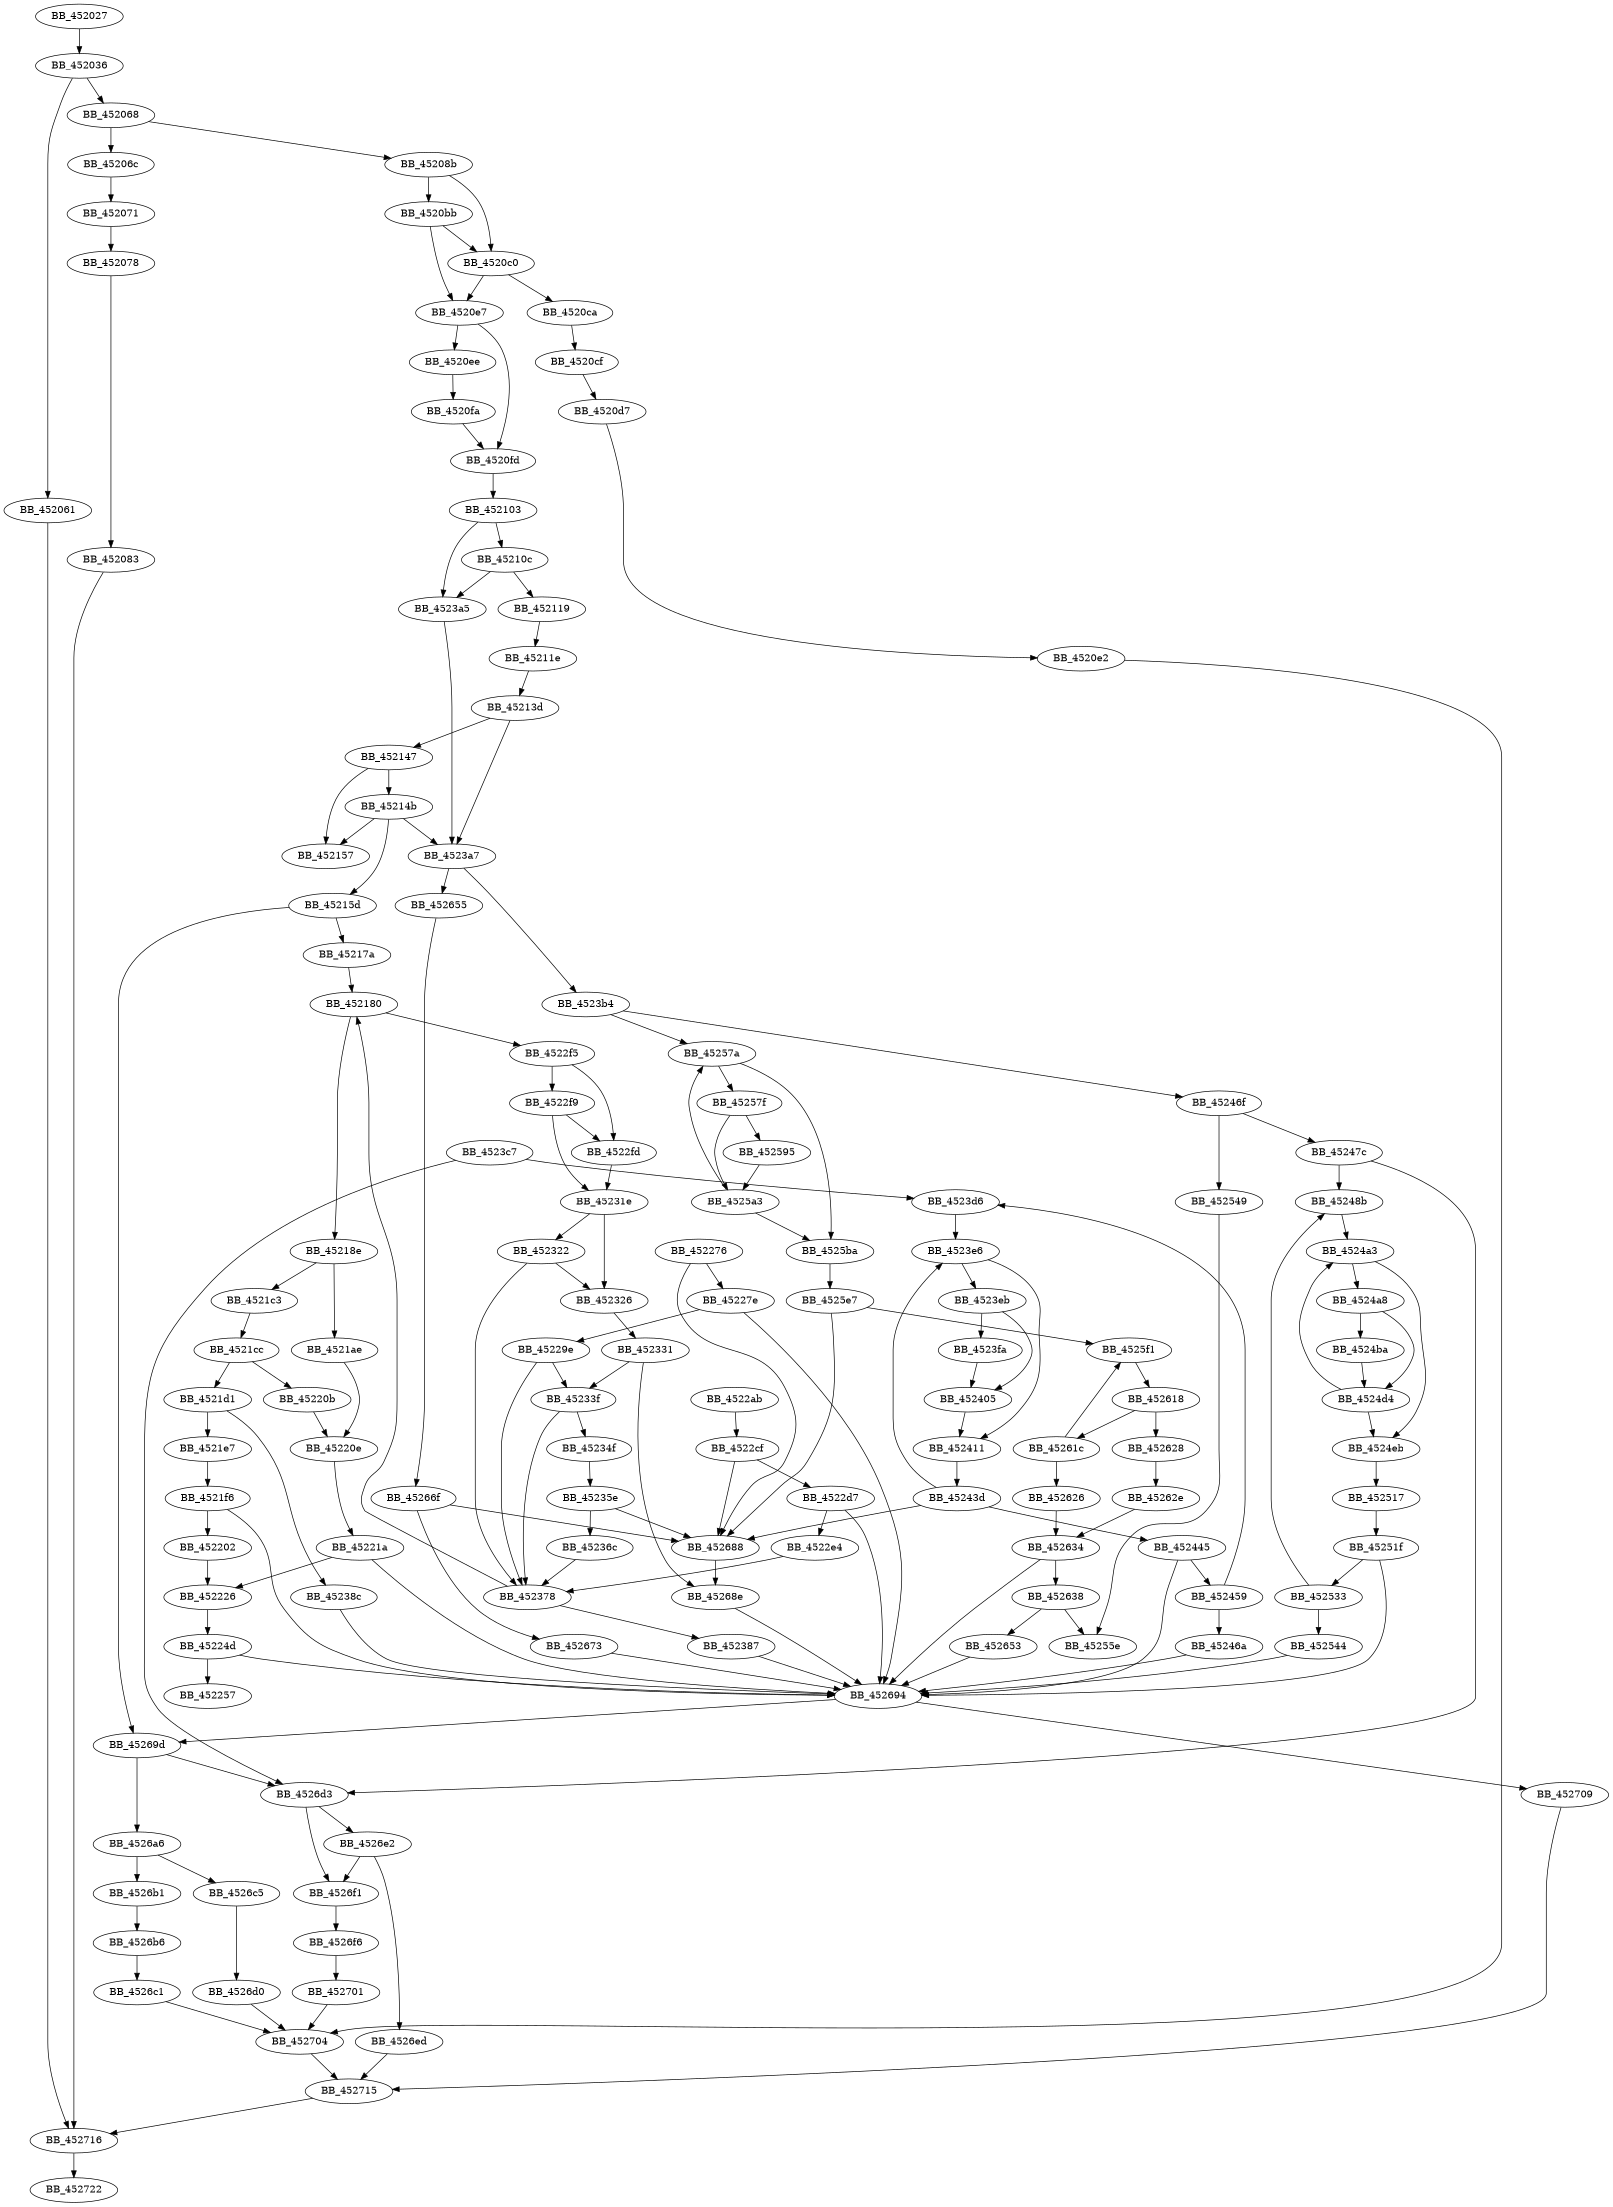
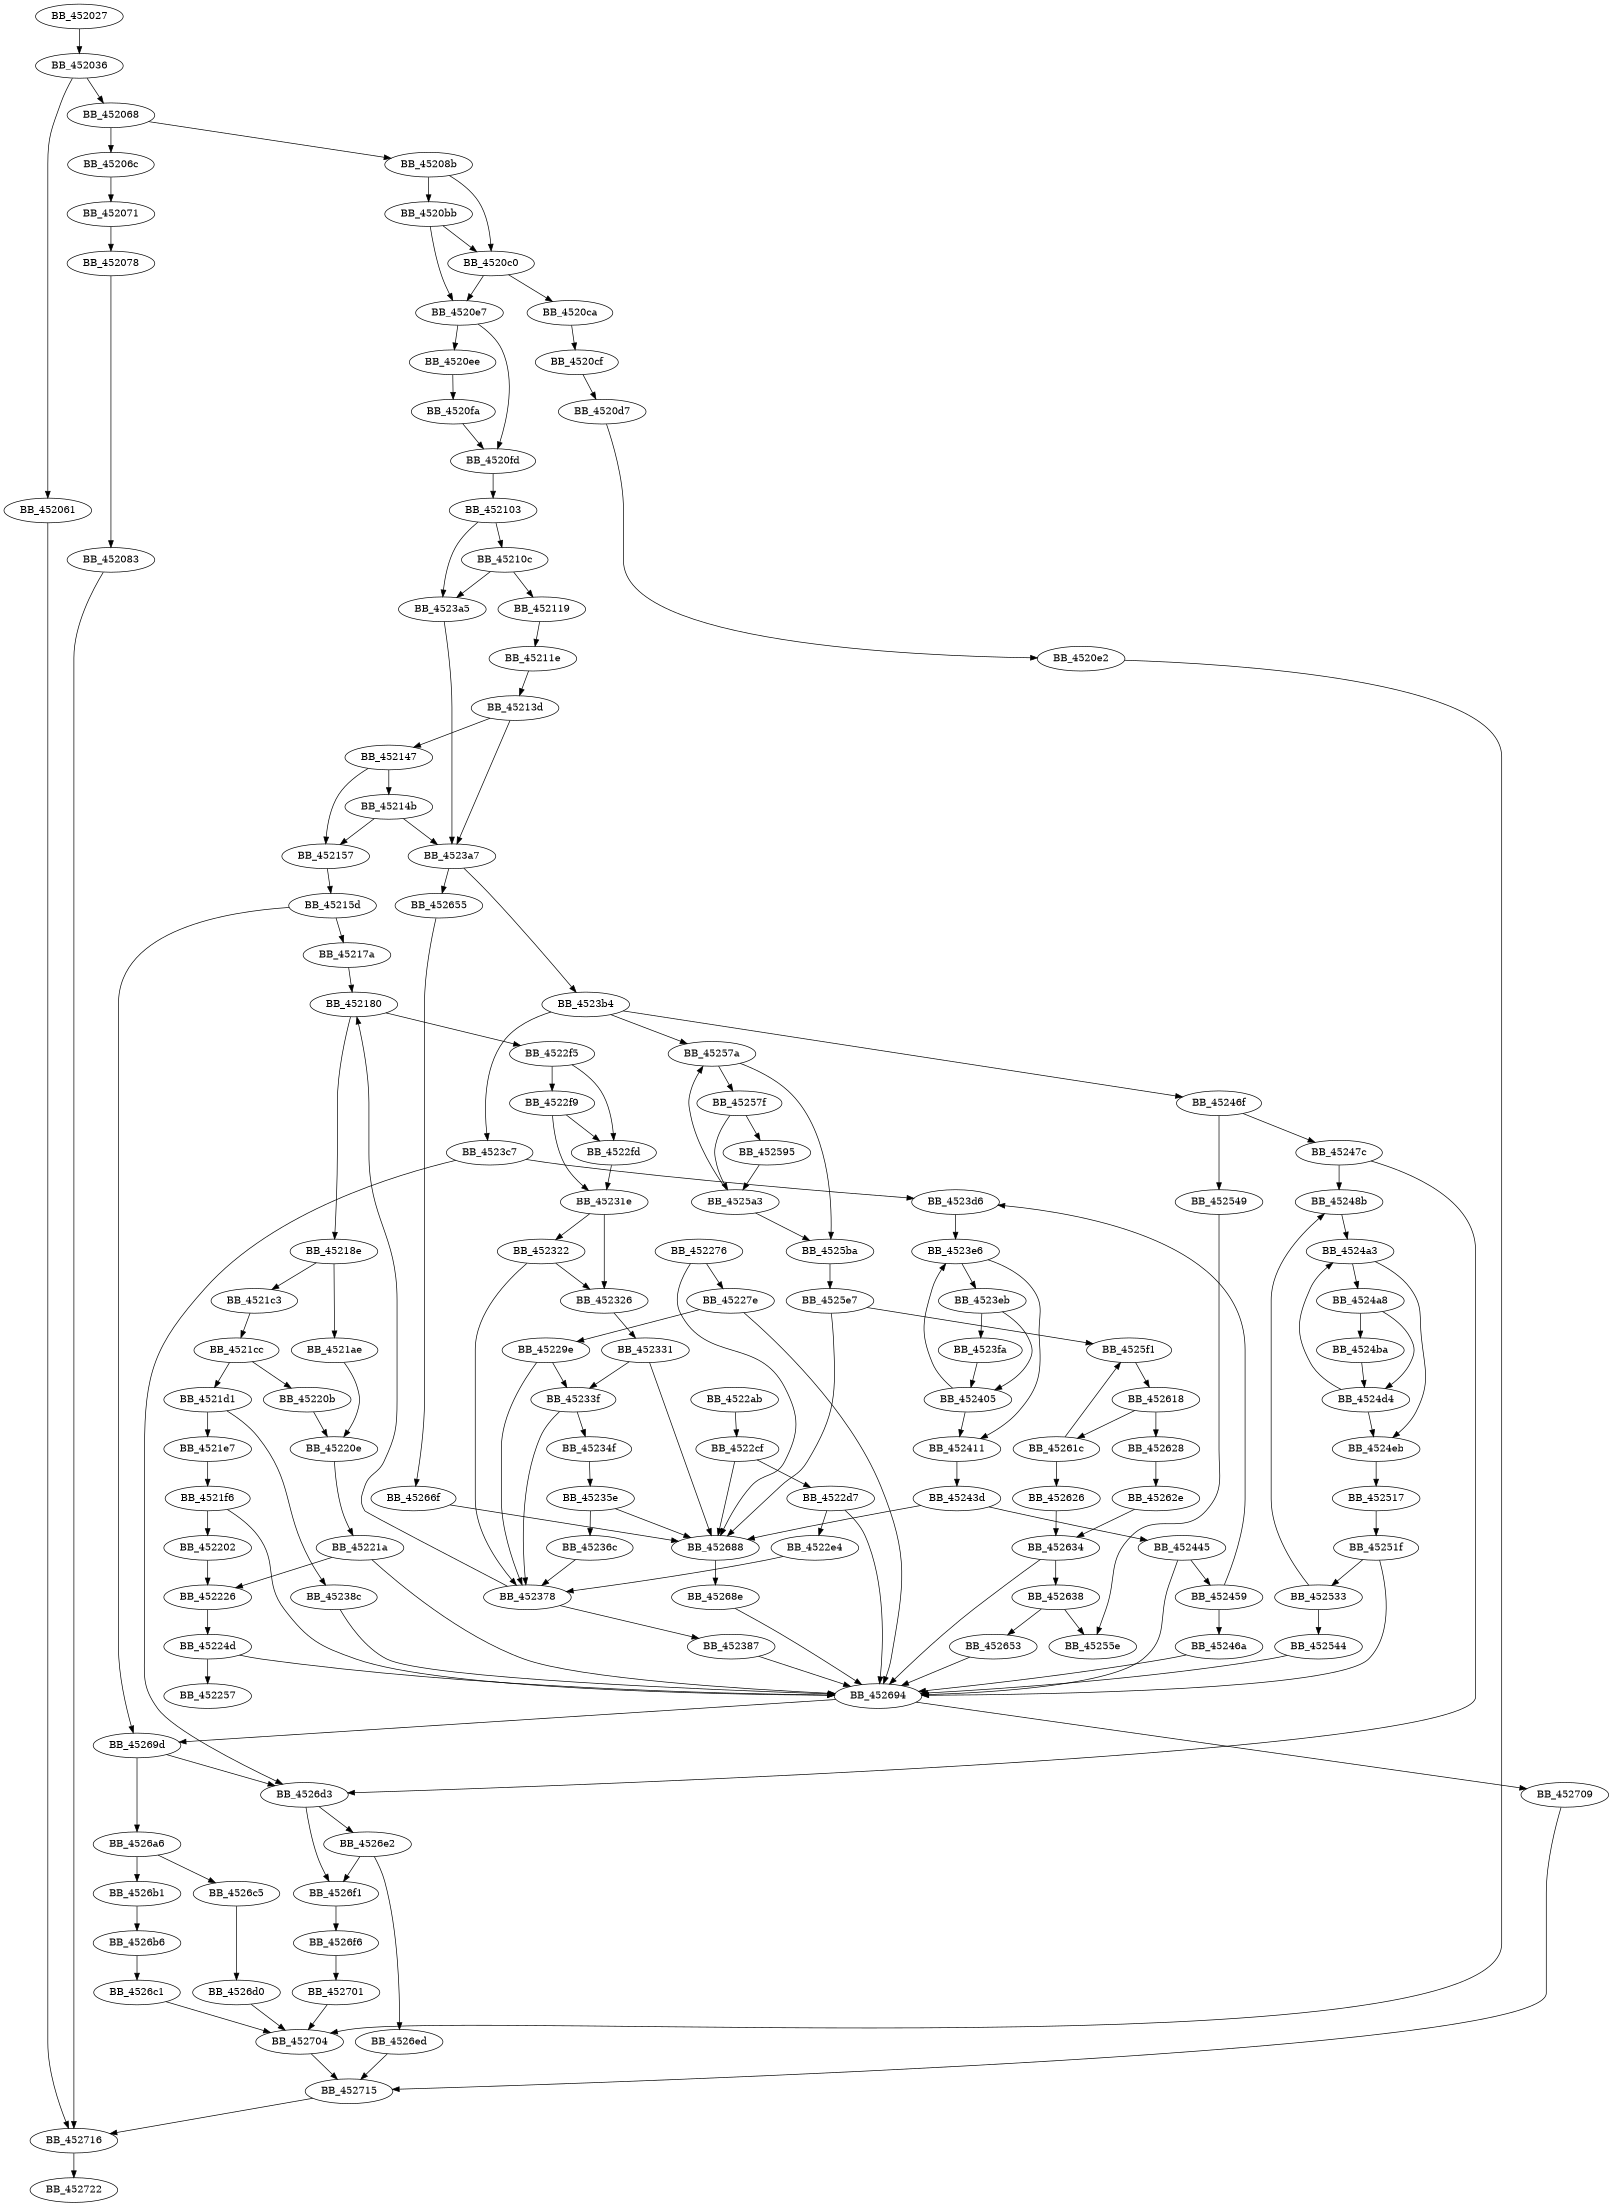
edge "BB_45214b" -> "BB_45215d": now "BB_452157" -> "BB_45215d"
edge "BB_4523b4" -> "BB_4523c7": added
edge "BB_45243d" -> "BB_4523e6": now "BB_452405" -> "BB_4523e6"
edge "BB_452331" -> "BB_45268e": now "BB_452331" -> "BB_452688"
node "BB_452673": removed
